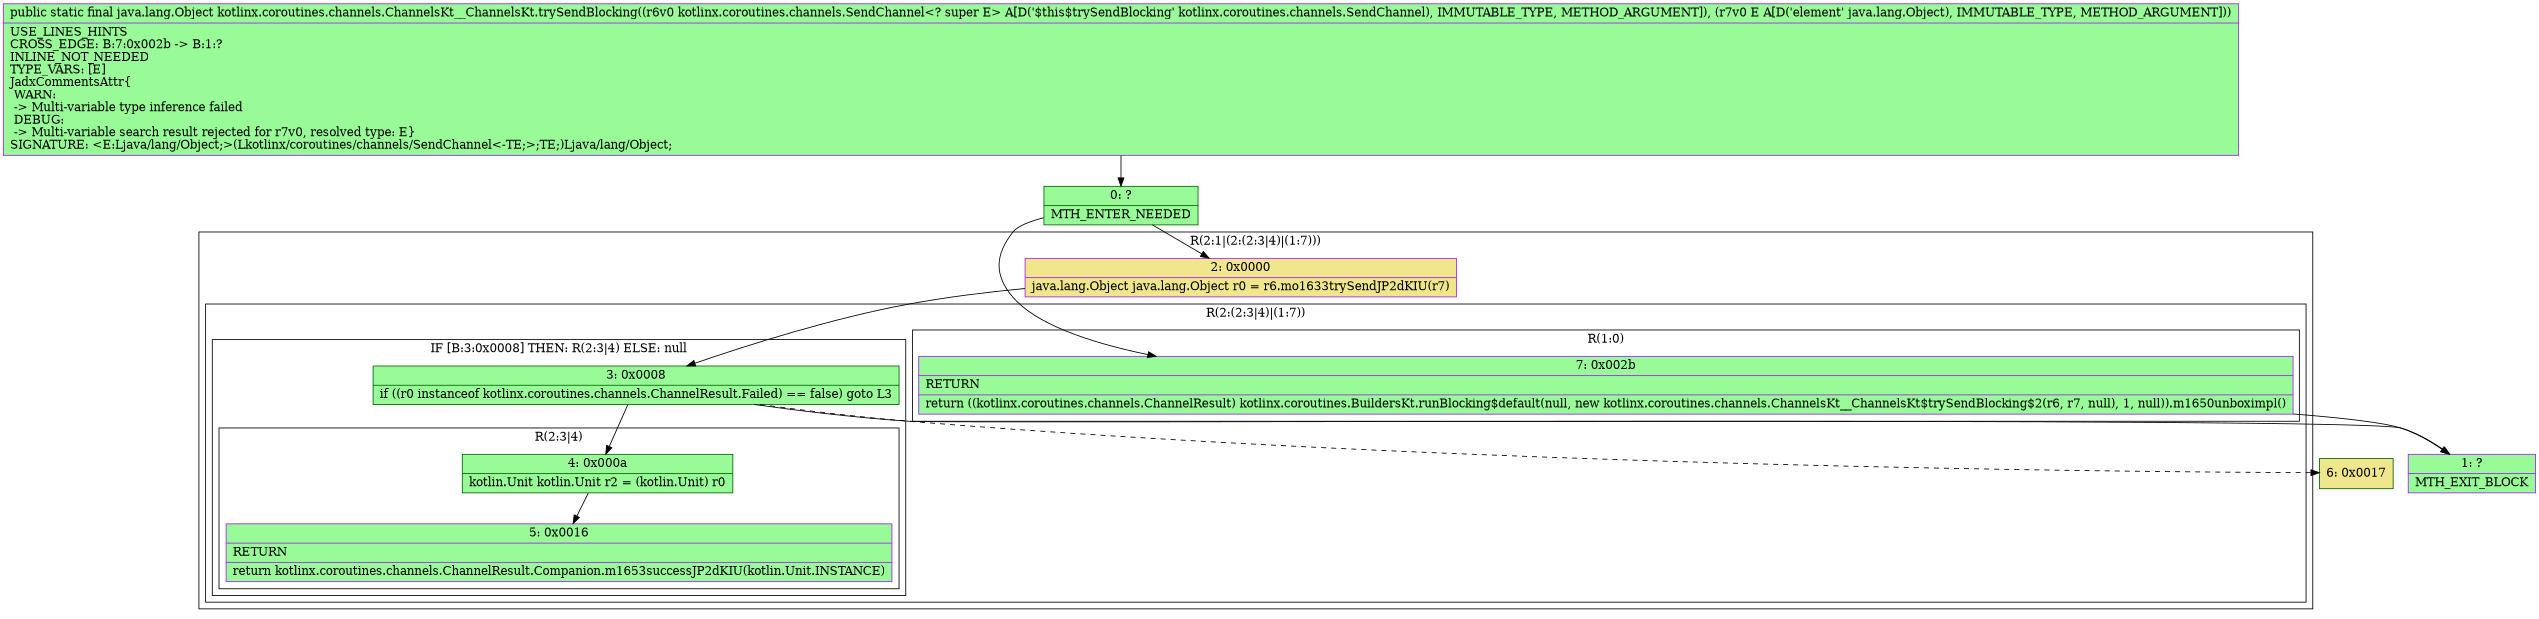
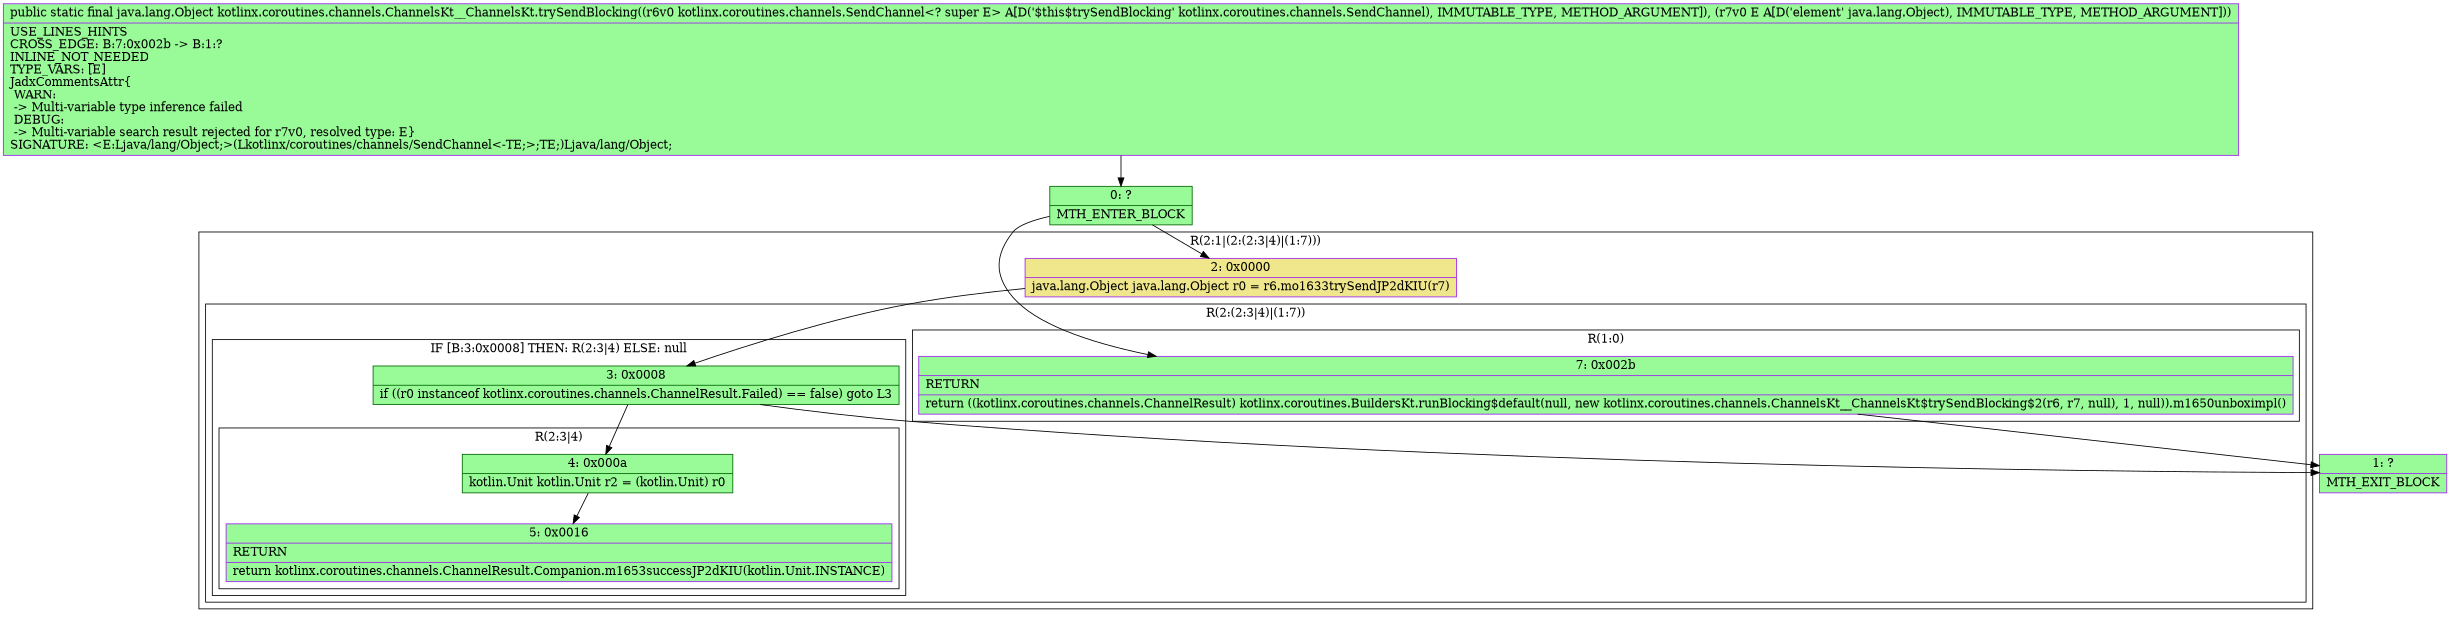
node "0: ?": text "MTH_ENTER_NEEDED" -> "MTH_ENTER_BLOCK"
node "6: 0x0017": removed
